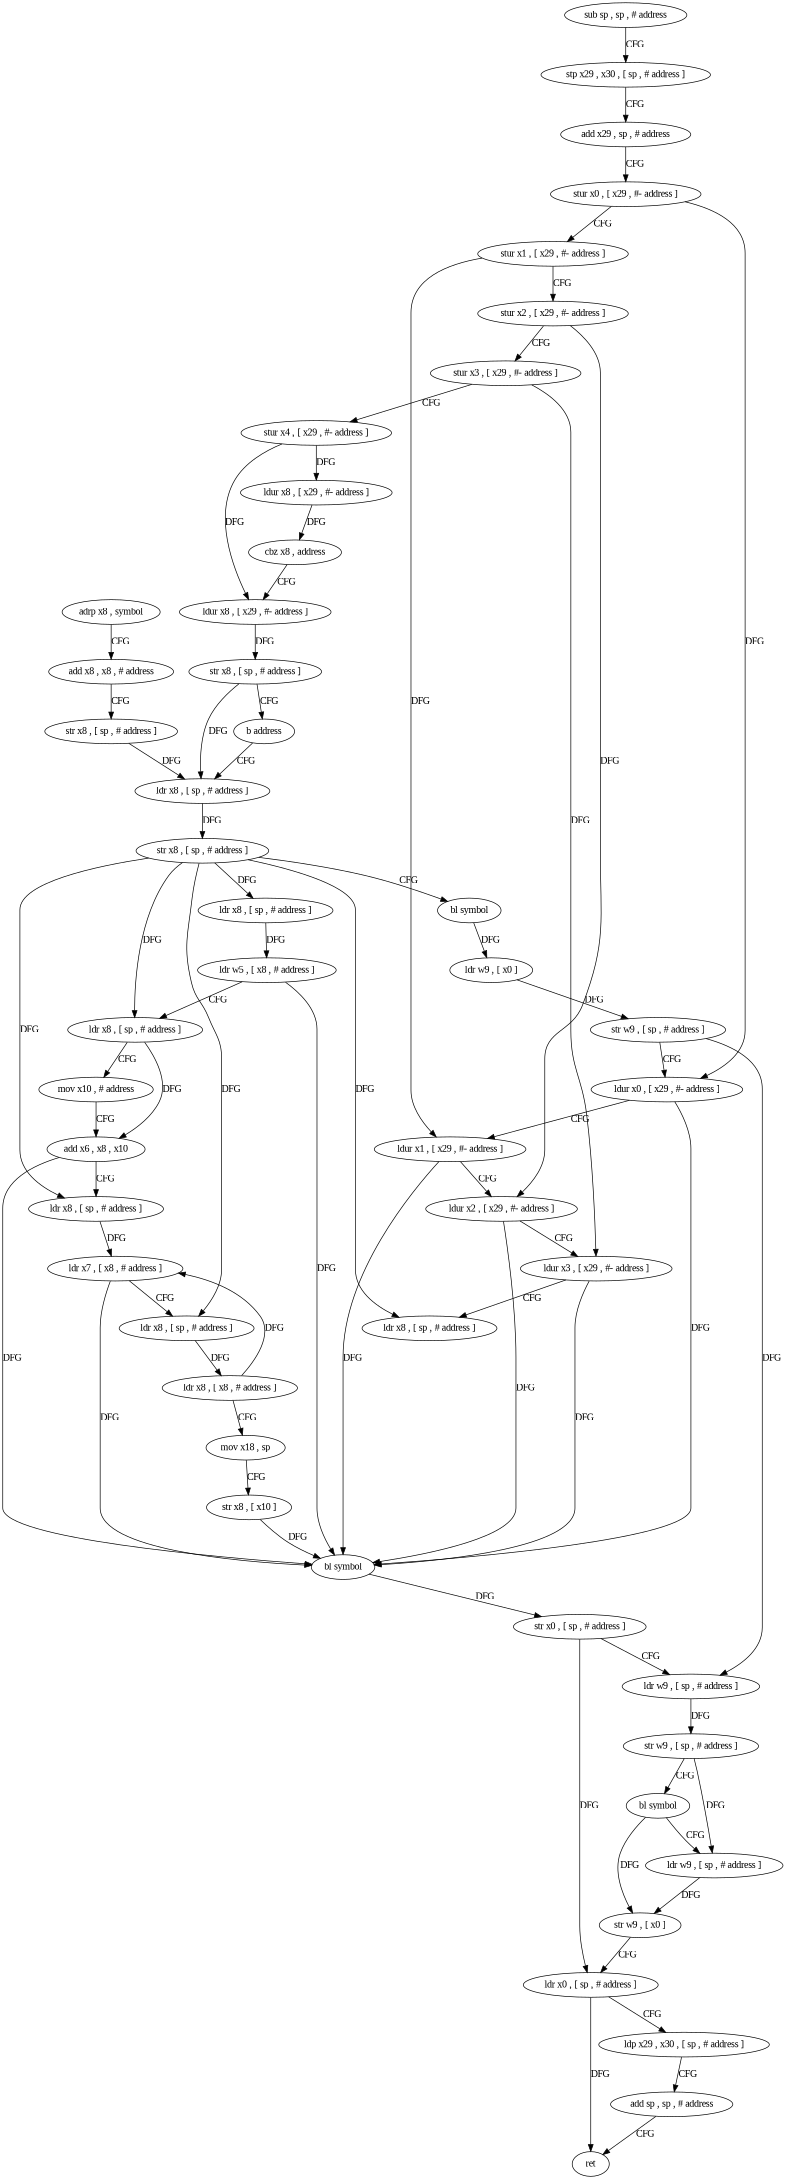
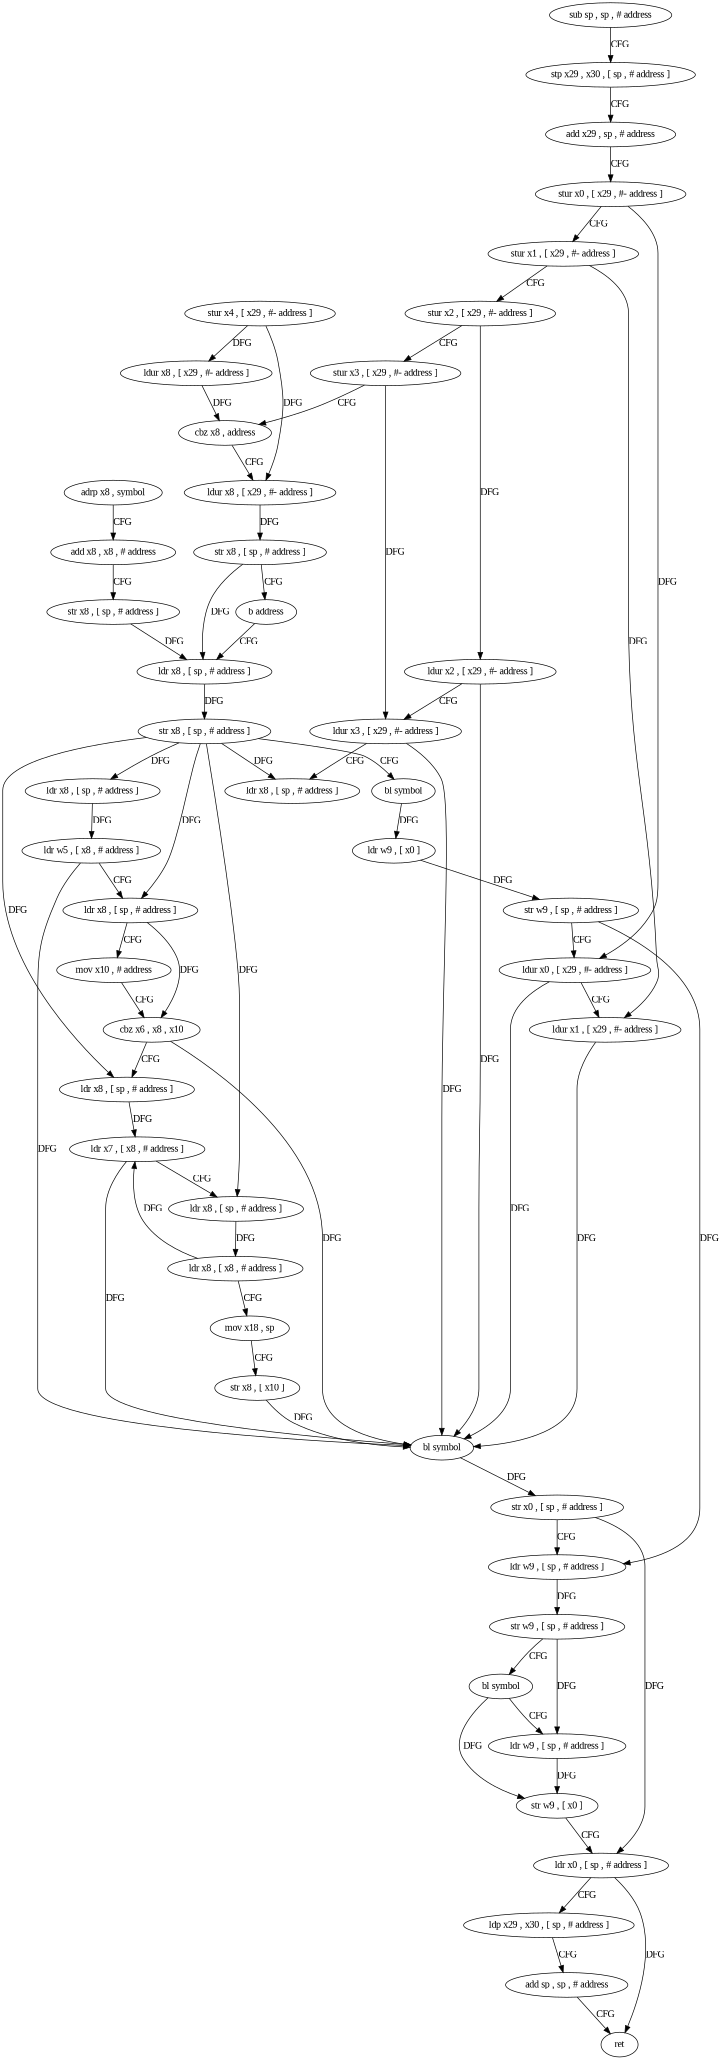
edge "stur x3 , [ x29 , #- address ]" -> "stur x4 , [ x29 , #- address ]": now "stur x3 , [ x29 , #- address ]" -> "cbz x8 , address"
node "add x6 , x8 , x10": label "add x6 , x8 , x10" -> "cbz x6 , x8 , x10"
edge "ldur x1 , [ x29 , #- address ]" -> "ldur x2 , [ x29 , #- address ]": removed, label "CFG"
